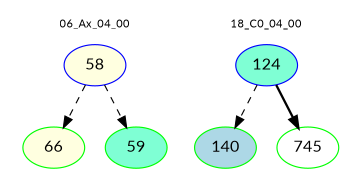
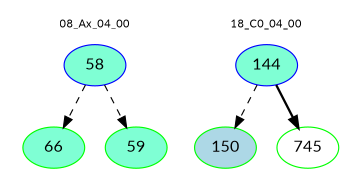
cluster "06_Ax_04_00": label "06_Ax_04_00" -> "08_Ax_04_00"
node "58": fillcolor lightyellow -> aquamarine
node "124": label "124" -> "144"
node "66": fillcolor lightyellow -> aquamarine
node "140": label "140" -> "150"
